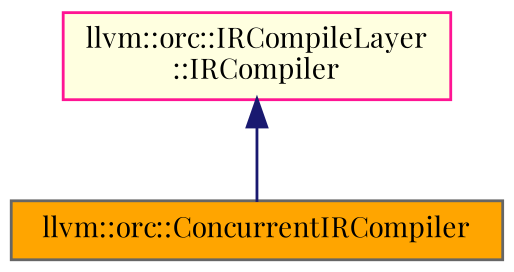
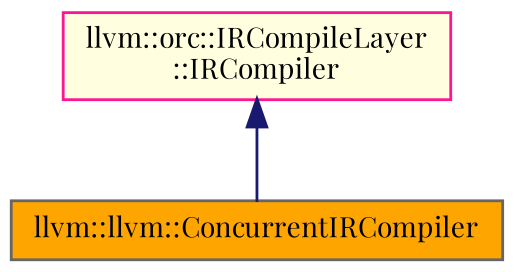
node "llvm::orc::ConcurrentIRCompiler": label "llvm::orc::ConcurrentIRCompiler" -> "llvm::llvm::ConcurrentIRCompiler"
